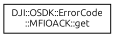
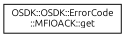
node "DJI::OSDK::ErrorCode ::MFIOACK::get": label "DJI::OSDK::ErrorCode ::MFIOACK::get" -> "OSDK::OSDK::ErrorCode ::MFIOACK::get"
